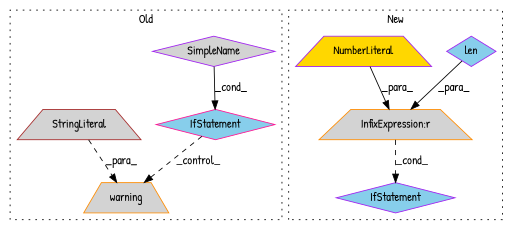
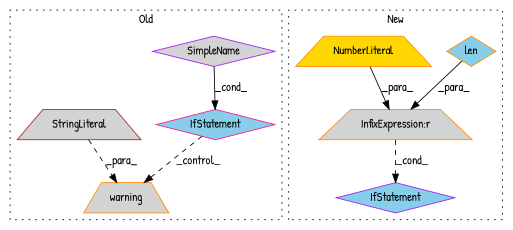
node "NumberLiteral": color purple -> darkorange
node "len": color purple -> darkorange
